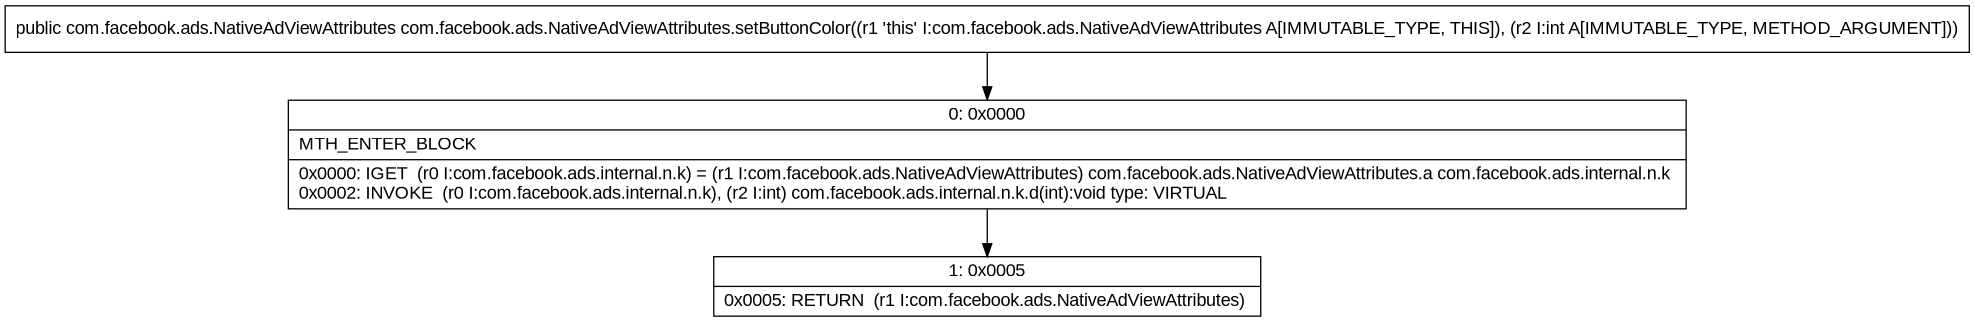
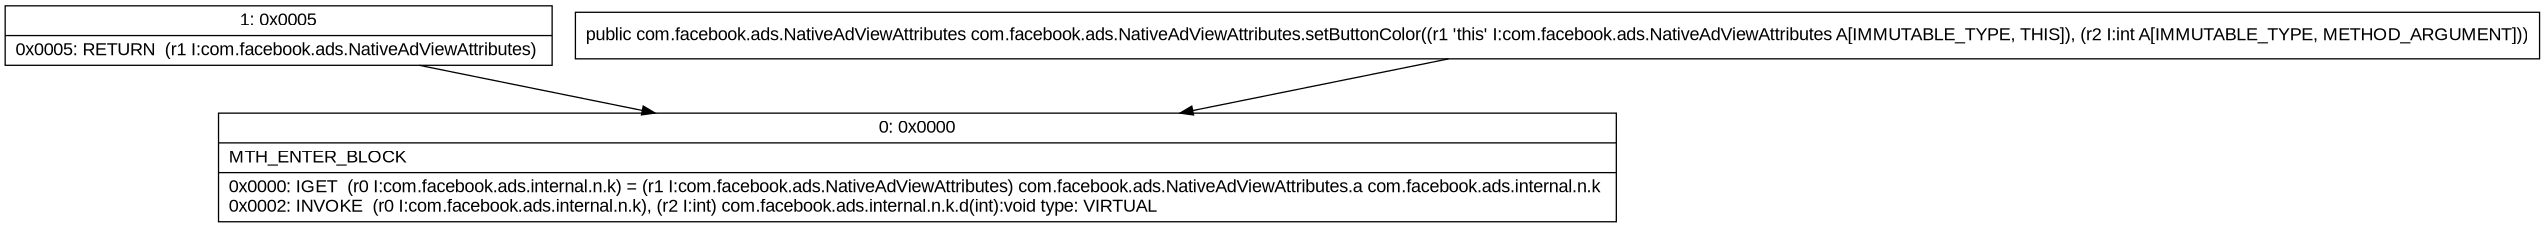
edge "0: 0x0000" -> "1: 0x0005": reversed
